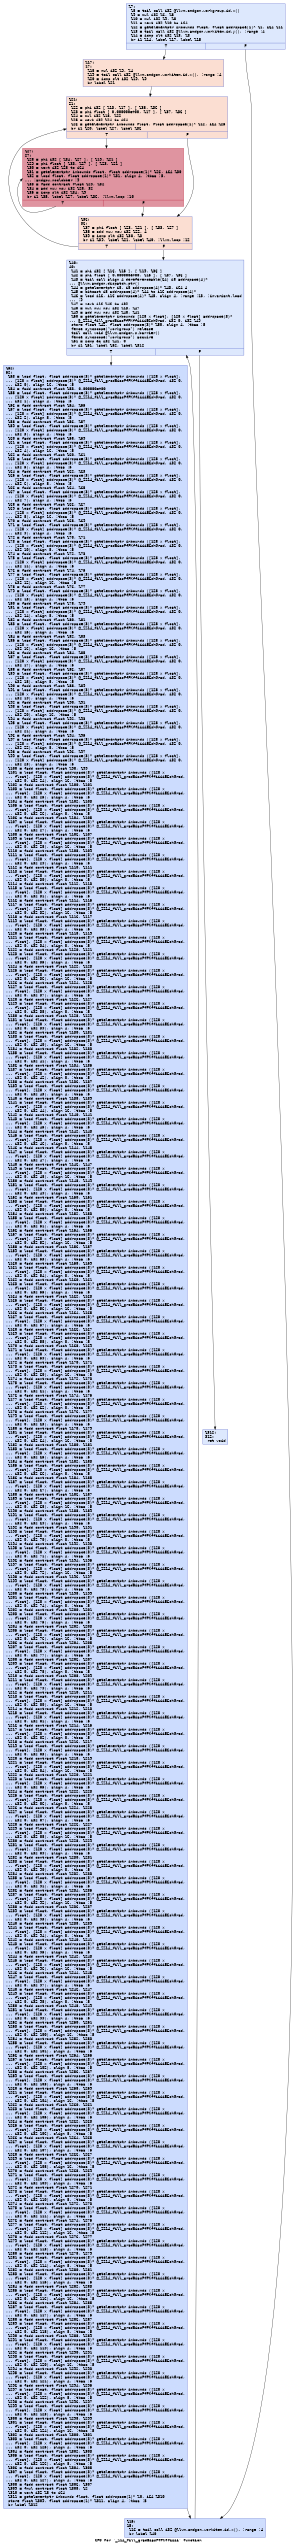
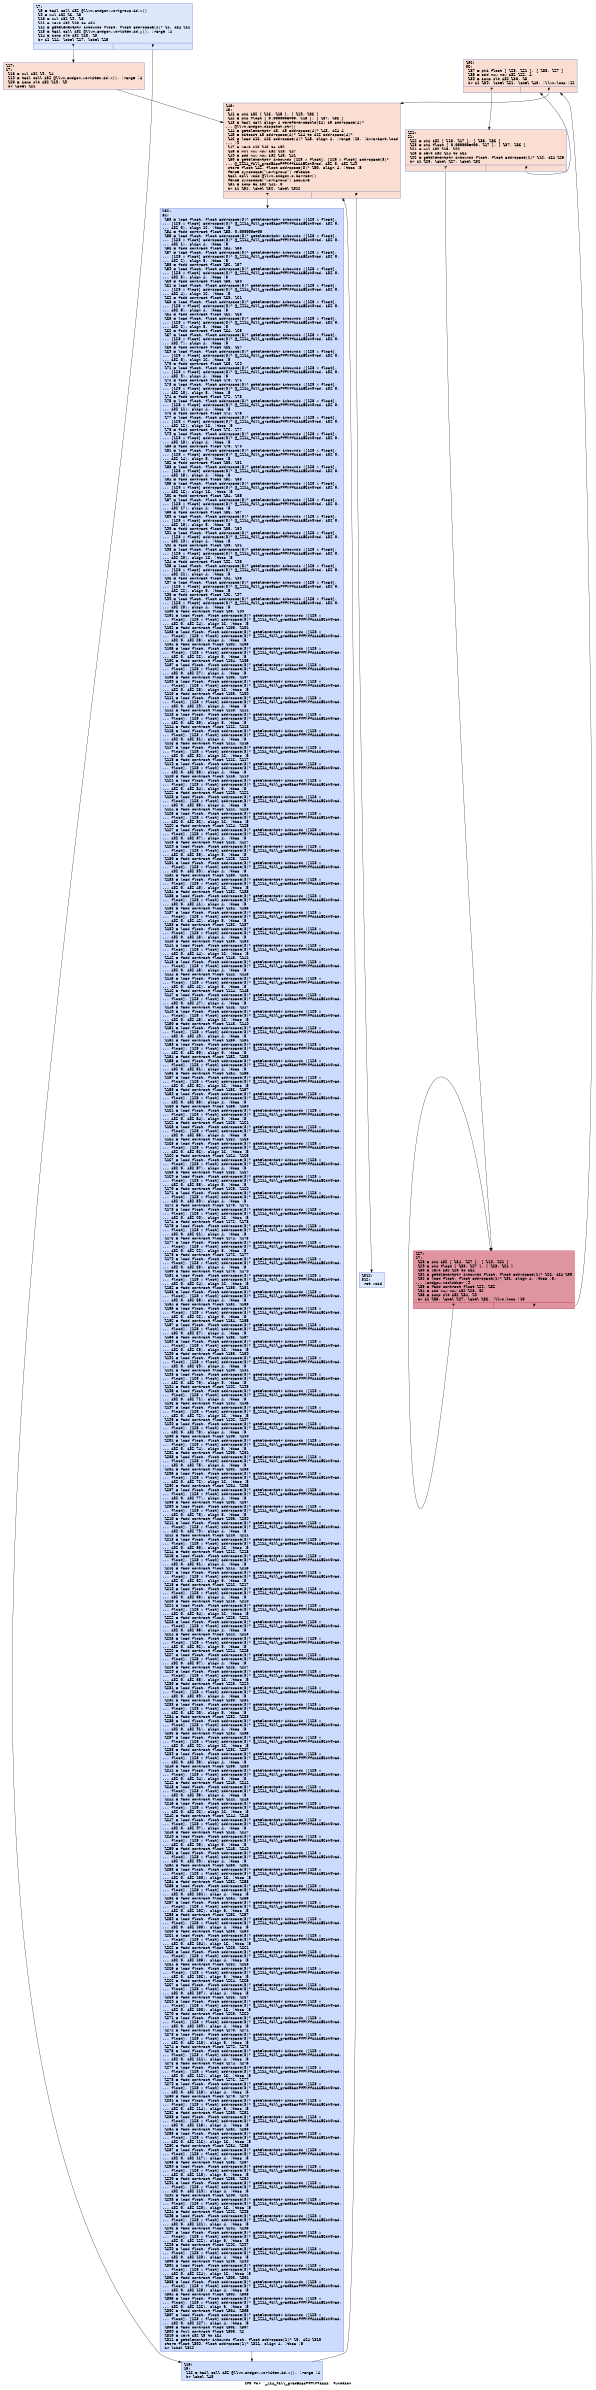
edge "%17:" -> "%21:": now "%17:" -> "%40:"
node "%40:": fillcolor #b2ccfb70 -> #f7b59970
